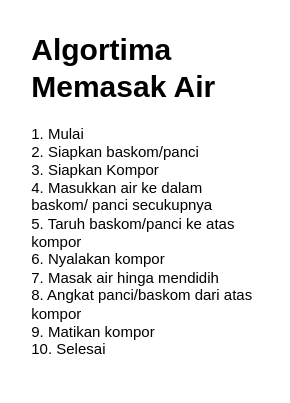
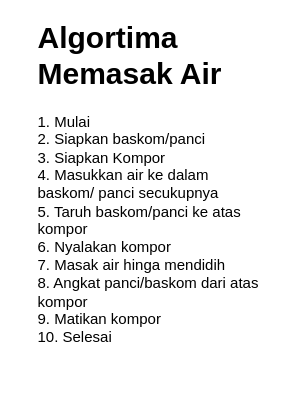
node "Algortima Memasak Air 1. Mulai 2. Siapkan baskom/panci 3. Siapkan Kompor 4. Masukkan air ke dalam baskom/ panci secukupnya 5. Taruh baskom/panci ke atas kompor 6. Nyalakan kompor 7. Masak air hinga mendidih 8. Angkat panci/baskom dari atas kompor 9. Matikan kompor 10. Selesai": moved (144, 201) -> (151, 188)
